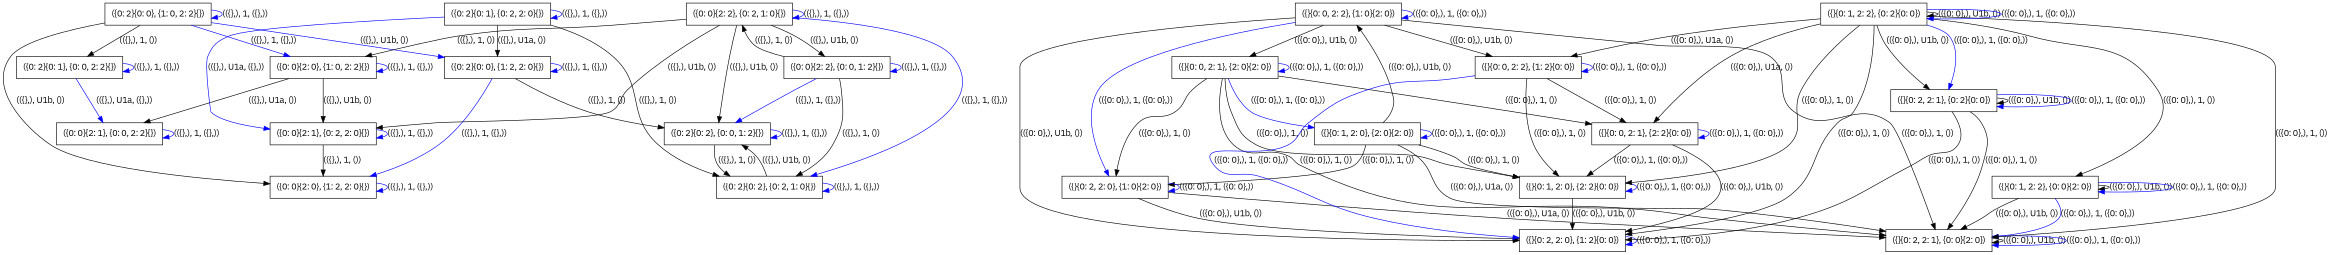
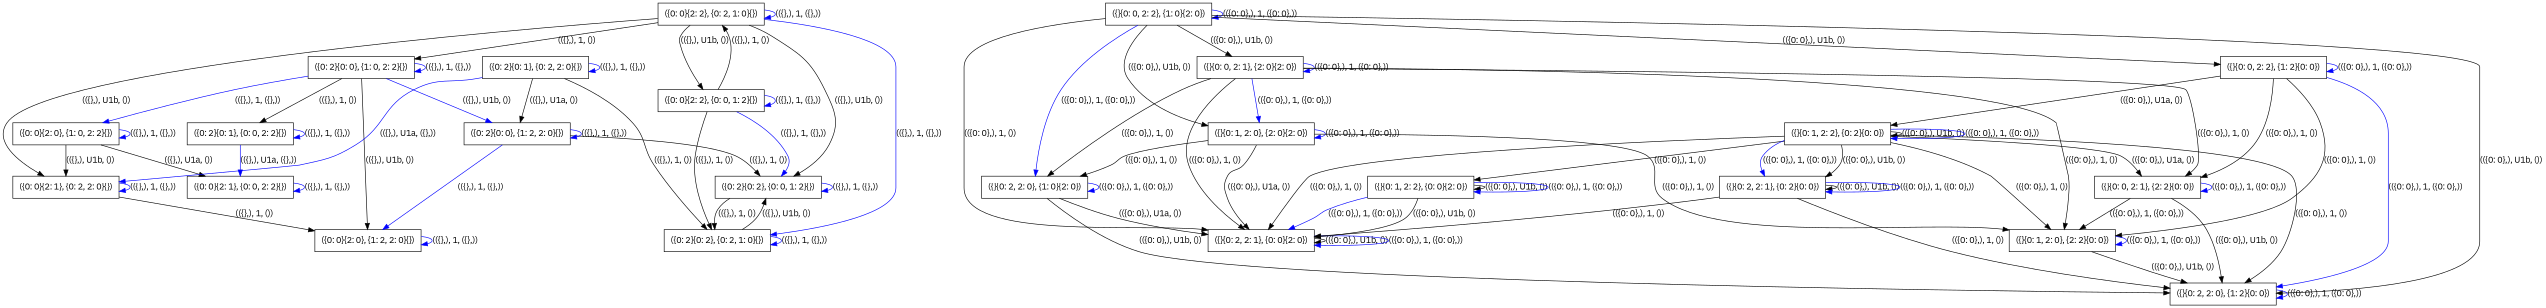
edge "({0: 0}{2: 2}, {0: 2, 1: 0}{})" -> "({0: 0}{2: 0}, {1: 0, 2: 2}{})": now "({0: 0}{2: 2}, {0: 2, 1: 0}{})" -> "({0: 2}{0: 0}, {1: 0, 2: 2}{})"
edge "({}{0: 1, 2: 2}, {0: 2}{0: 0})" -> "({}{0: 0, 2: 2}, {1: 2}{0: 0})": reversed
edge "({}{0: 1, 2: 0}, {2: 0}{2: 0})" -> "({}{0: 0, 2: 2}, {1: 0}{2: 0})": reversed
